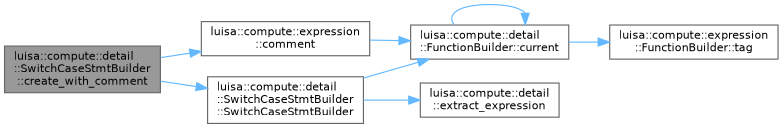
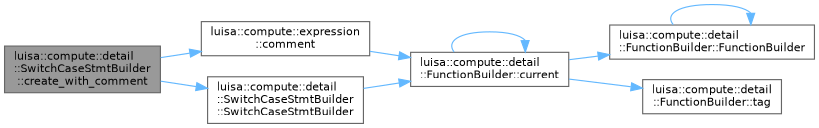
node "luisa::compute::expression ::FunctionBuilder::tag": label "luisa::compute::expression ::FunctionBuilder::tag" -> "luisa::compute::detail ::FunctionBuilder::tag"
node "luisa::compute::detail ::FunctionBuilder::FunctionBuilder": added
node "luisa::compute::detail ::extract_expression": removed
